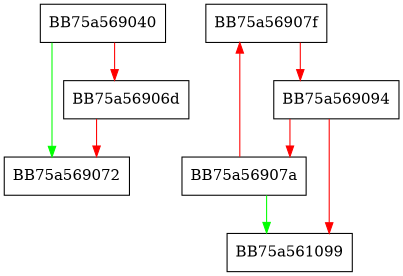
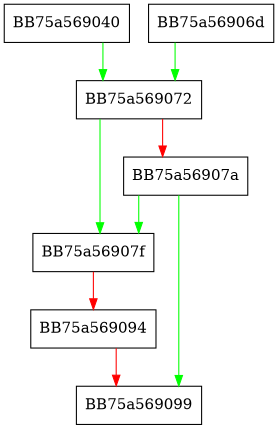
edge "BB75a569040" -> "BB75a56906d": removed
edge "BB75a56907a" -> "BB75a56907f": color red -> green
edge "BB75a56906d" -> "BB75a569072": color red -> green
edge "BB75a569094" -> "BB75a56907a": now "BB75a569072" -> "BB75a56907a"
edge "BB75a569072" -> "BB75a56907f": added
node "BB75a561099": label "BB75a561099" -> "BB75a569099"
